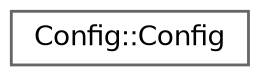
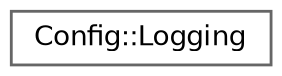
node "Config::Config": label "Config::Config" -> "Config::Logging"
